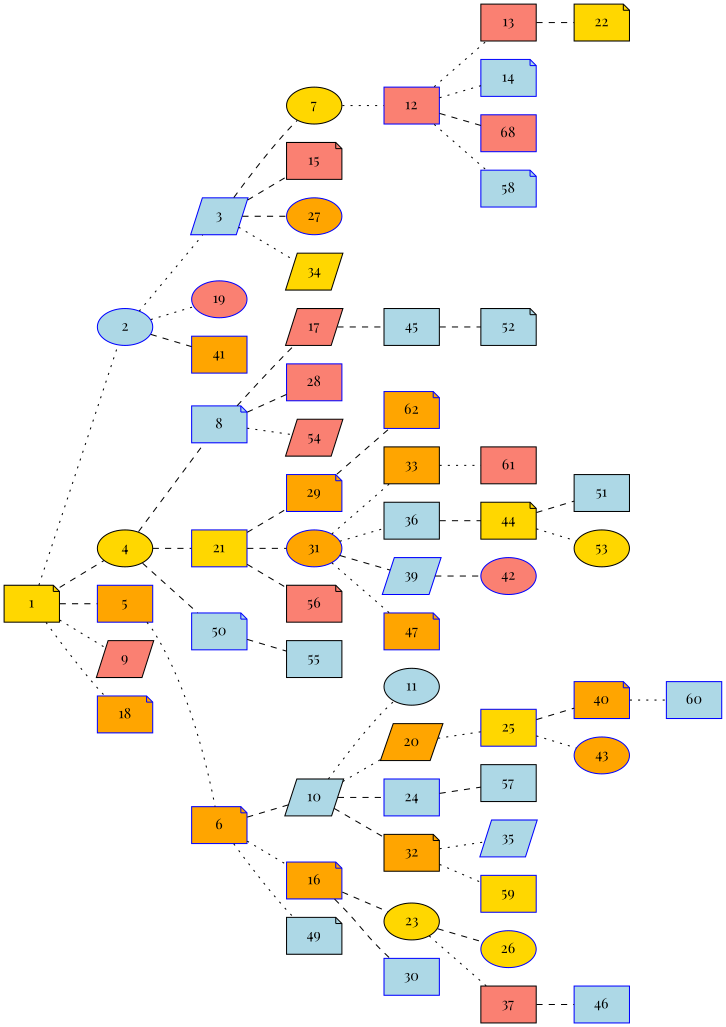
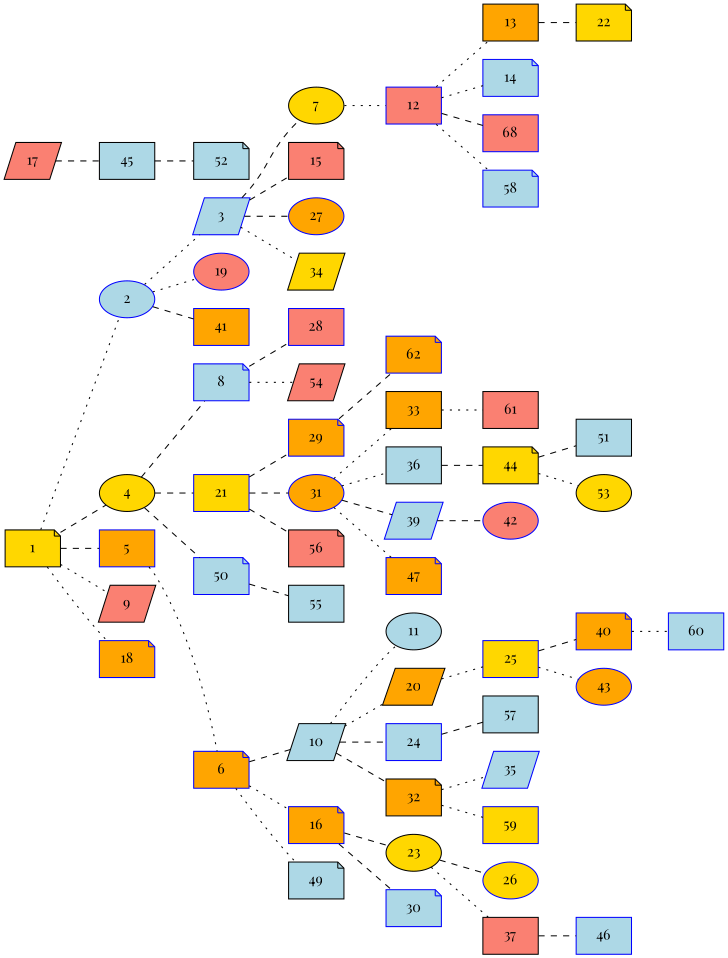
node "13": fillcolor salmon -> orange
edge "17" -- "8": removed
node "30": shape box -> note
